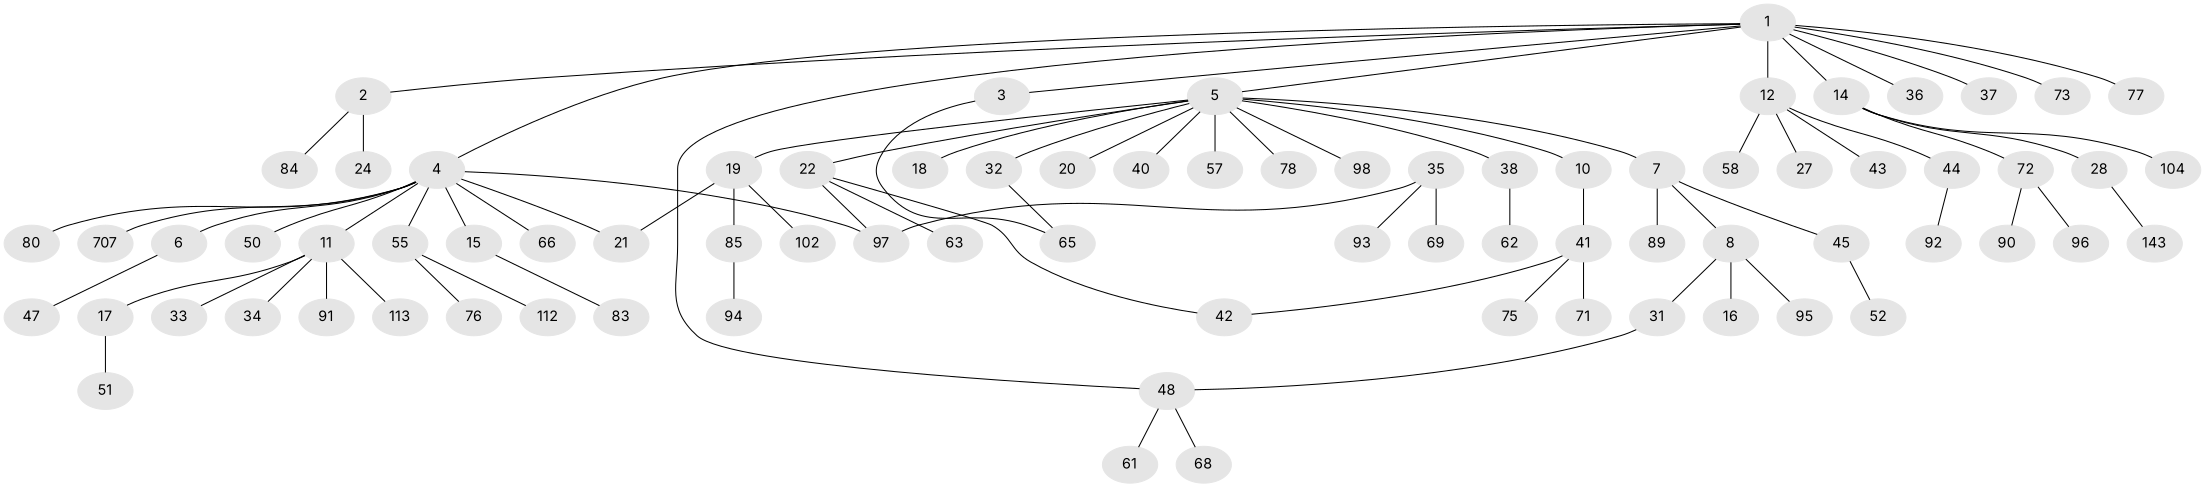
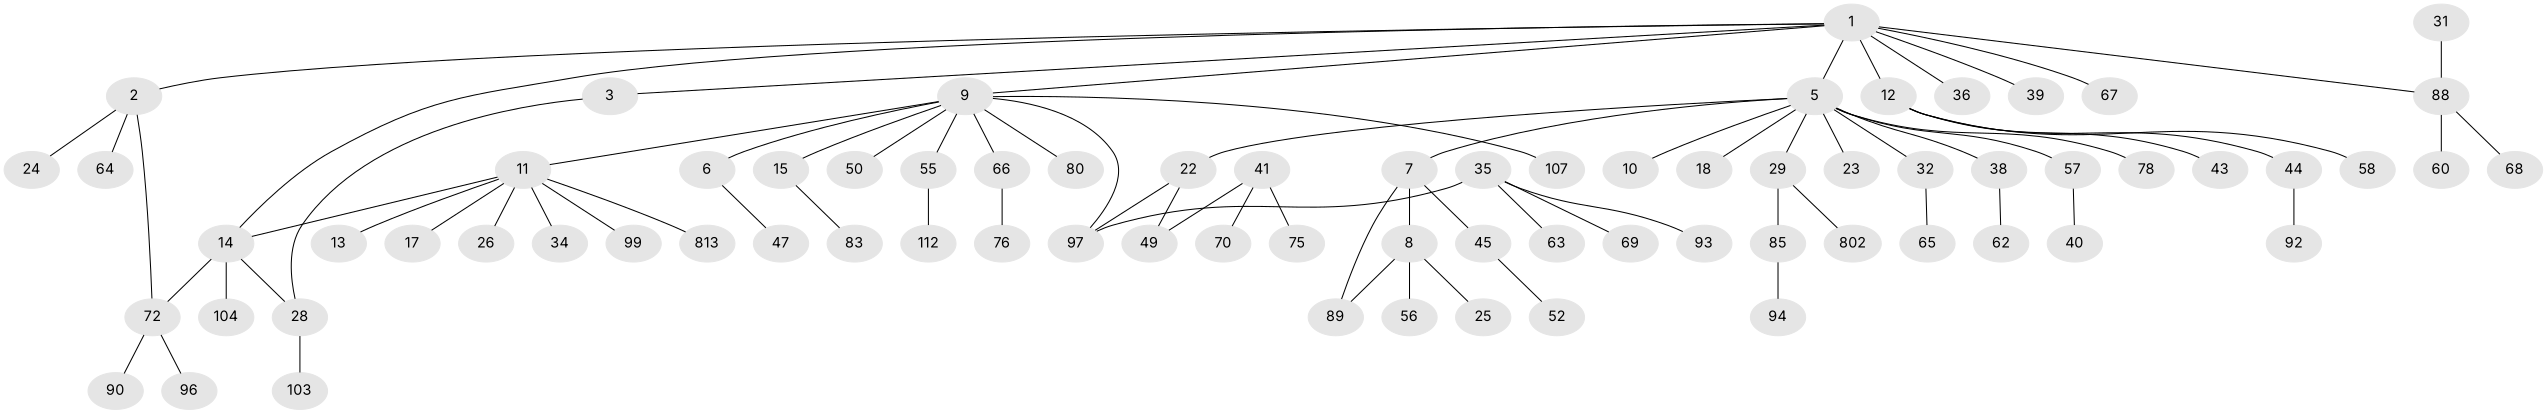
node "37": label "37" -> "39"
node "73": removed
node "77": label "77" -> "67"
edge "5" -- "40": now "57" -- "40"
node "84": label "84" -> "64"
node "4": label "4" -> "9"
node "19": label "19" -> "29"
node "20": label "20" -> "23"
node "98": removed
node "27": removed
edge "3" -- "65": now "3" -- "28"
edge "2" -- "72": added
edge "11" -- "14": added
edge "22" -- "63": now "35" -- "63"
edge "10" -- "41": removed
node "707": label "707" -> "107"
node "26": added
node "21": removed
node "102": label "102" -> "802"
node "143": label "143" -> "103"
edge "55" -- "76": now "66" -- "76"
edge "8" -- "31": now "8" -- "89"
node "33": label "33" -> "13"
node "91": label "91" -> "99"
node "113": label "113" -> "813"
node "42": label "42" -> "49"
node "71": label "71" -> "70"
node "16": label "16" -> "56"
node "95": label "95" -> "25"
node "51": removed
node "48": label "48" -> "88"
node "61": label "61" -> "60"
